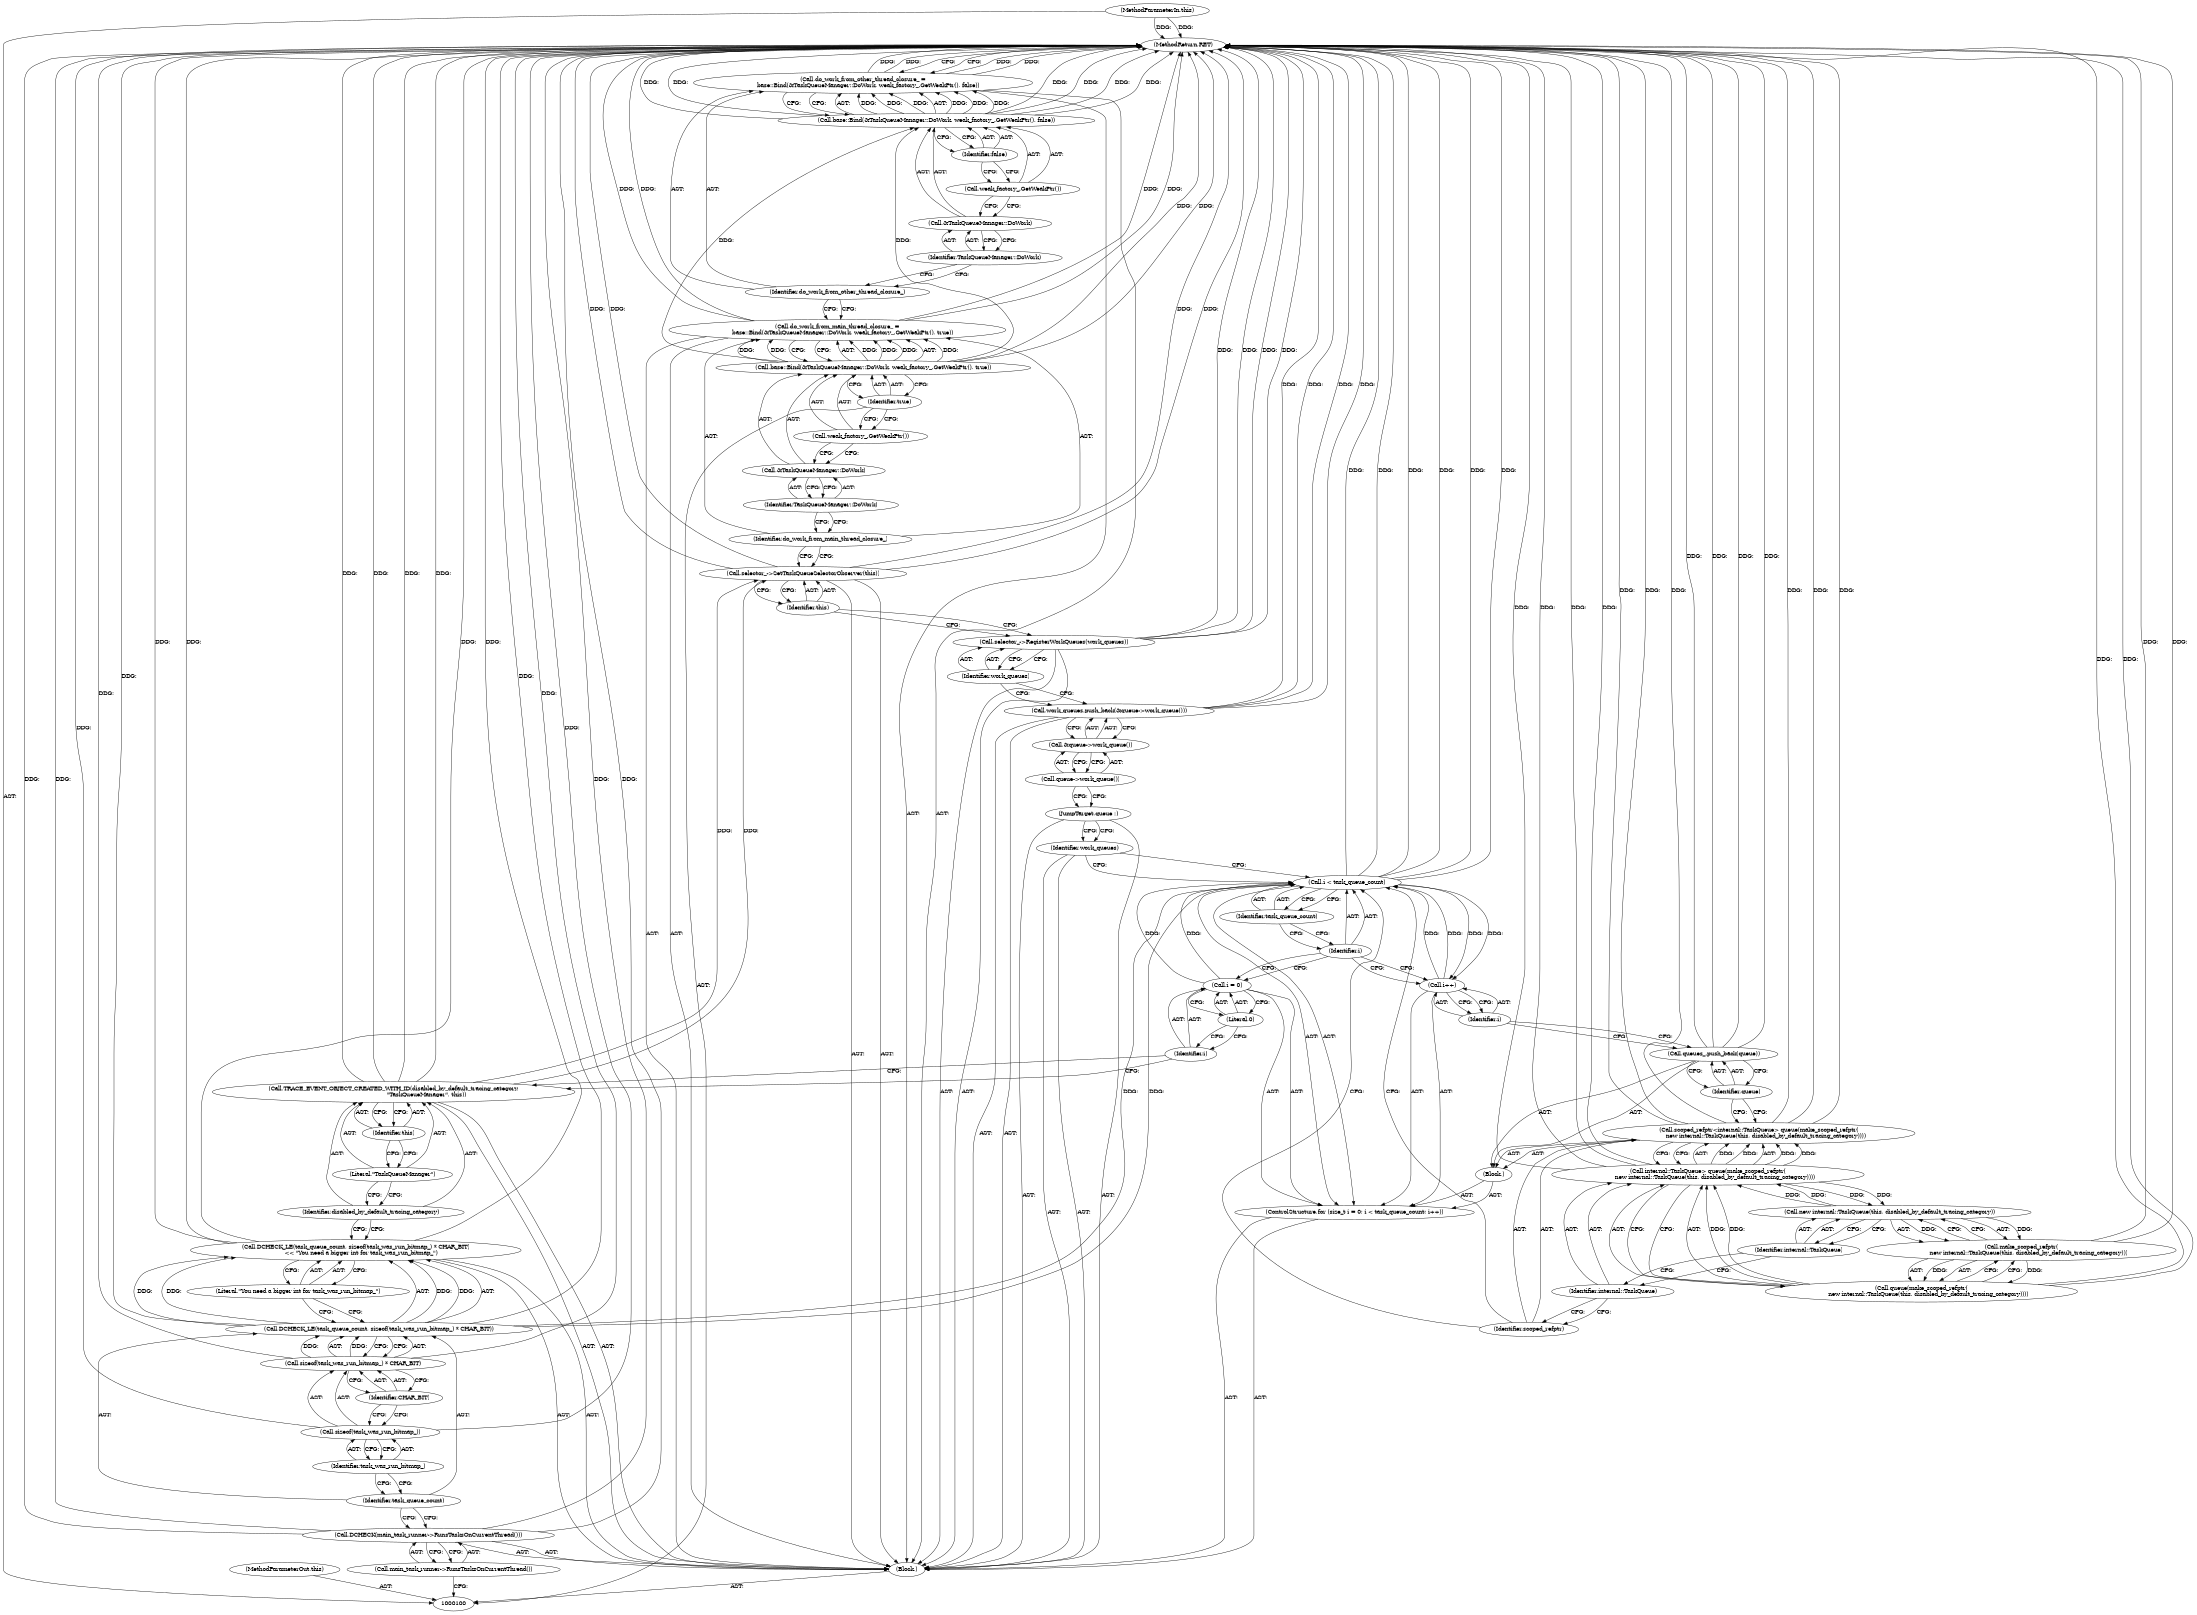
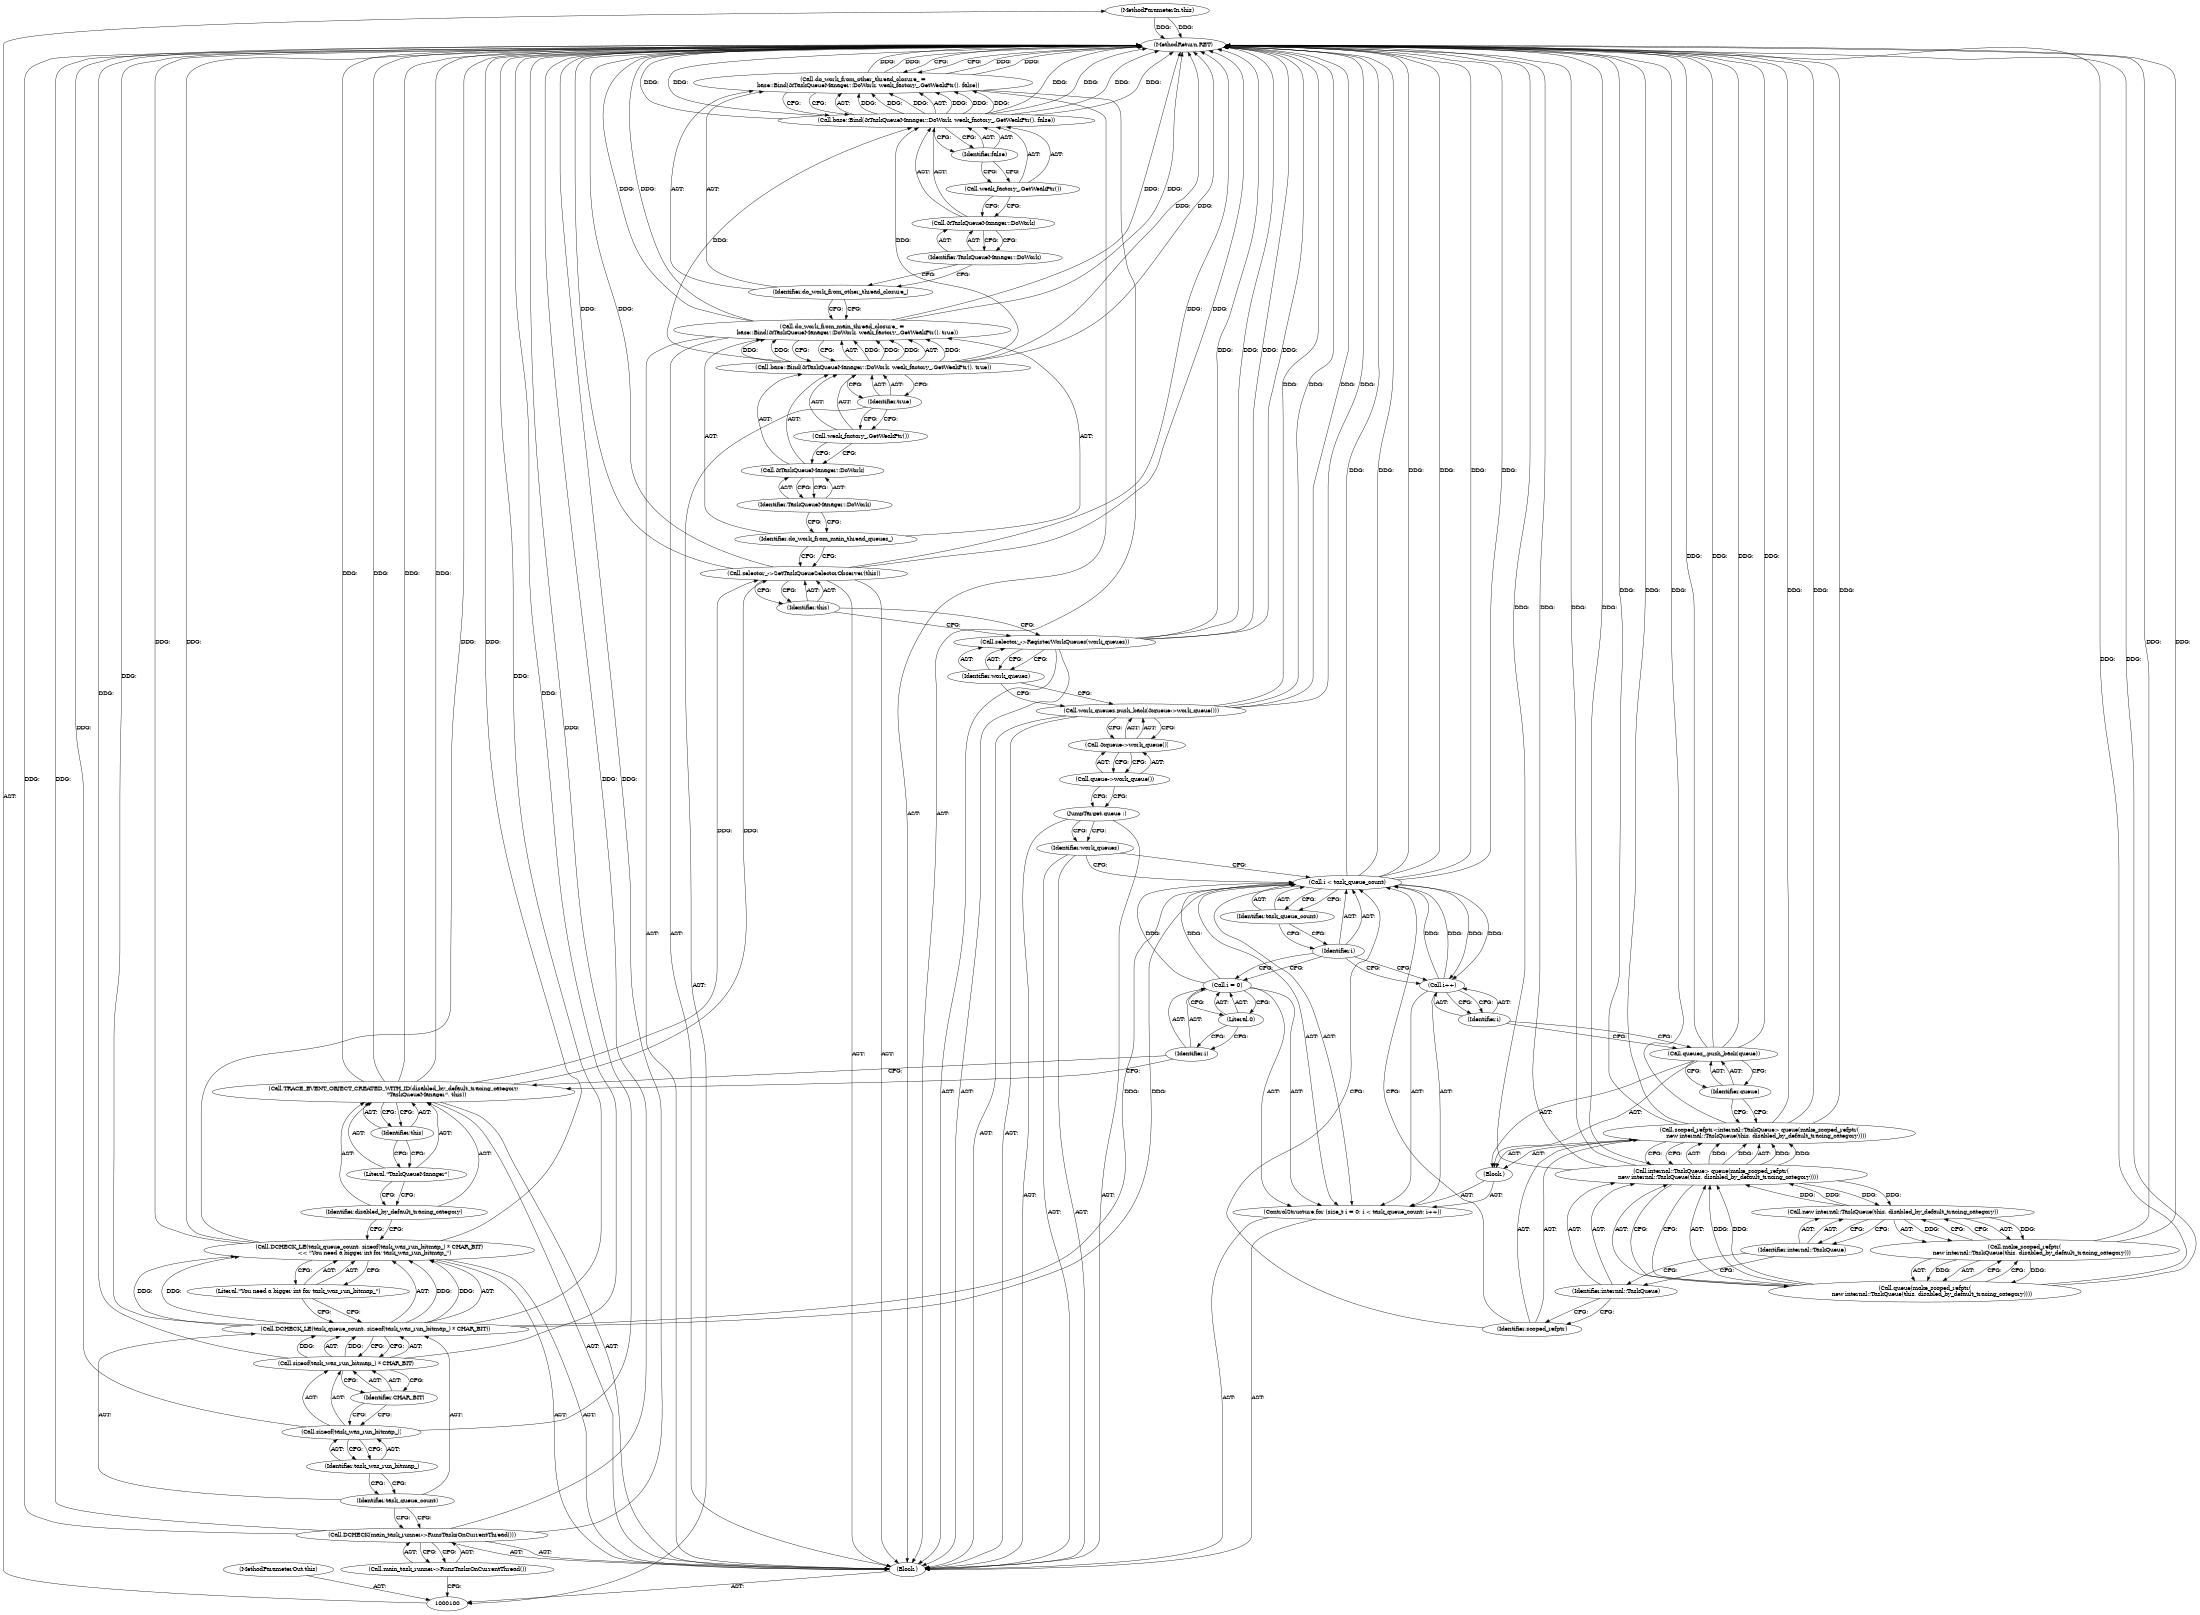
edge "(MethodParameterIn,this)" -> "1000100": reversed
node "(Identifier,do_work_from_main_thread_closure_)": label "(Identifier,do_work_from_main_thread_closure_)" -> "(Identifier,do_work_from_main_thread_queues_)"
